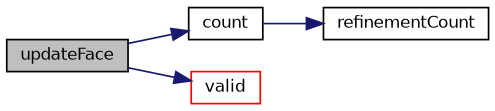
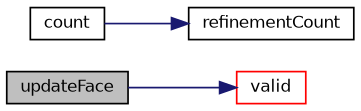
edge "updateFace" -> "count": removed
